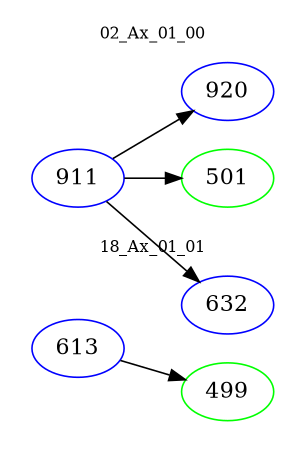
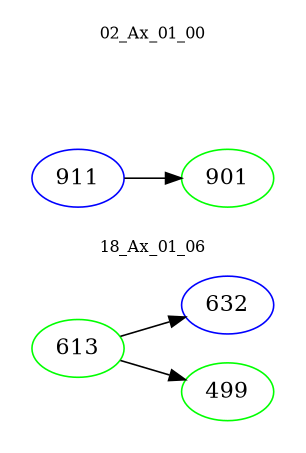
node "920": removed
node "501": label "501" -> "901"
edge "911" -> "632": now "613" -> "632"
cluster "18_Ax_01_01": label "18_Ax_01_01" -> "18_Ax_01_06"
node "613": color blue -> green
